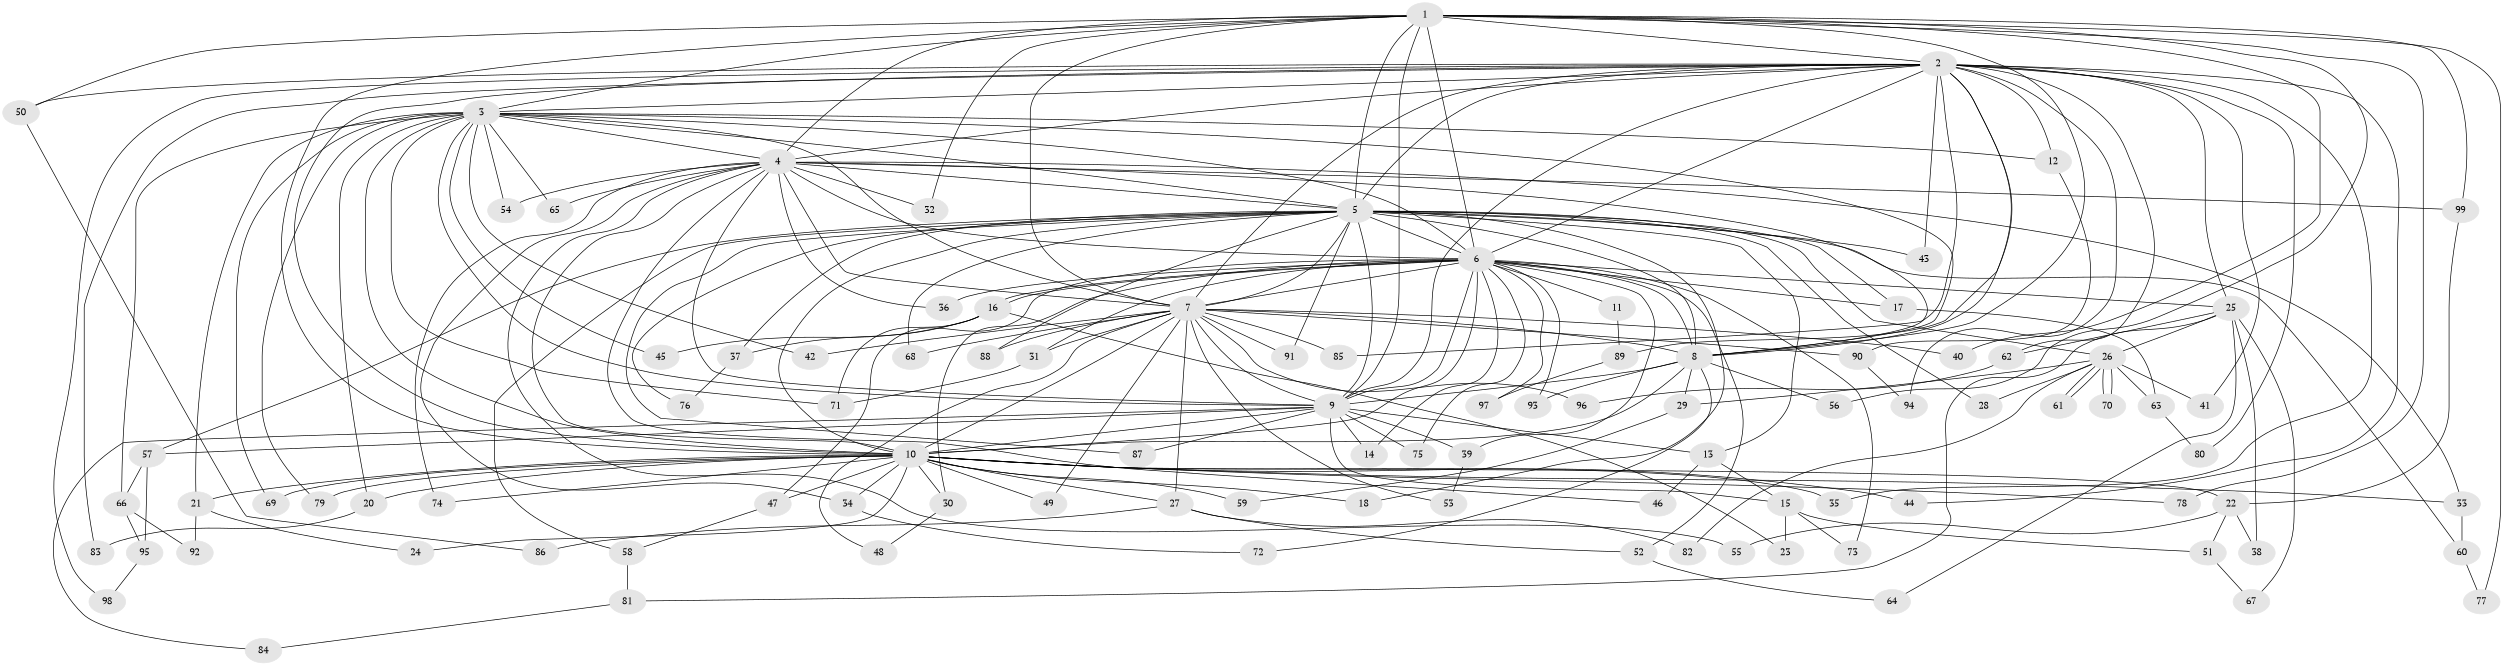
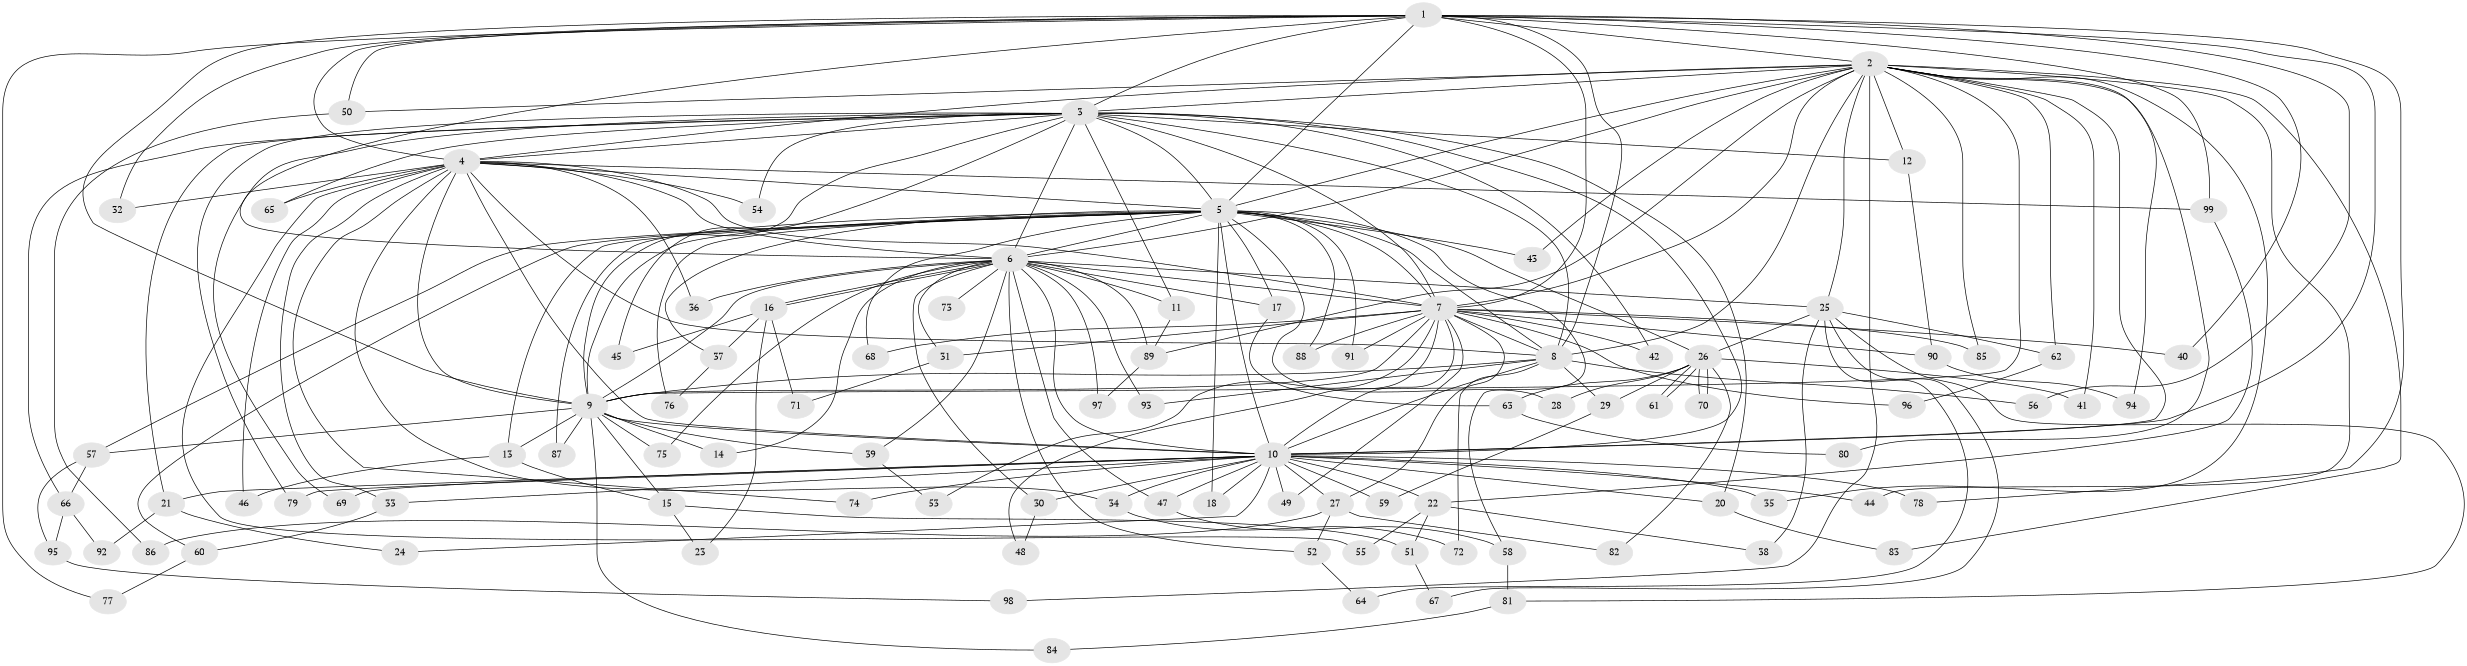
edge "6" -- "8": now "6" -- "89"
edge "3" -- "71": now "3" -- "11"
edge "15" -- "73": removed
